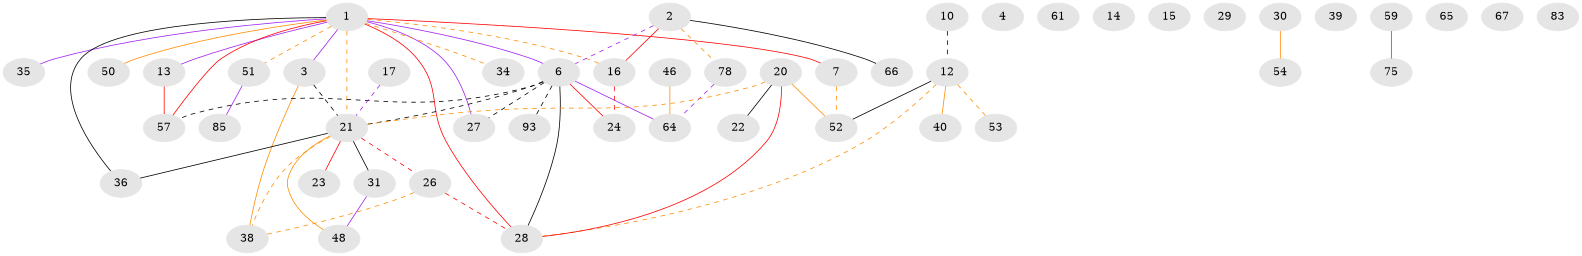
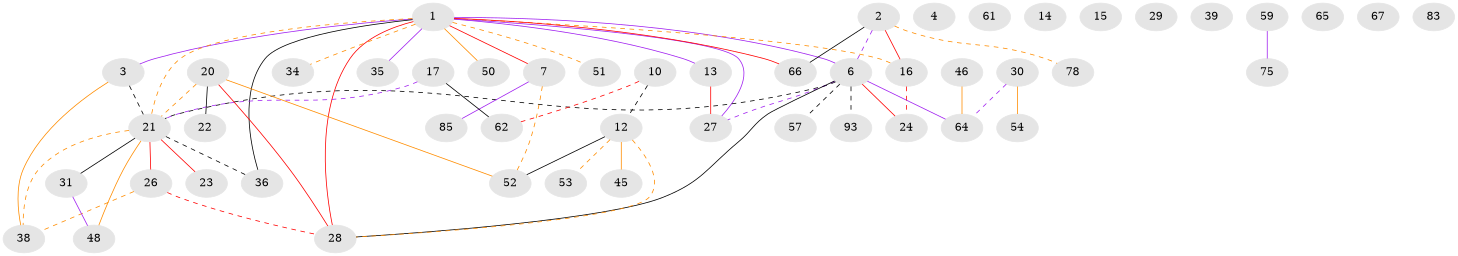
edge "1" -- "57": now "1" -- "66"
edge "13" -- "57": now "13" -- "27"
edge "51" -- "85": now "7" -- "85"
edge "6" -- "27": color black -> purple
edge "78" -- "64": now "30" -- "64"
node "62": added
node "40": label "40" -> "45"
edge "21" -- "36": style solid -> dashed
edge "21" -- "26": style dashed -> solid
